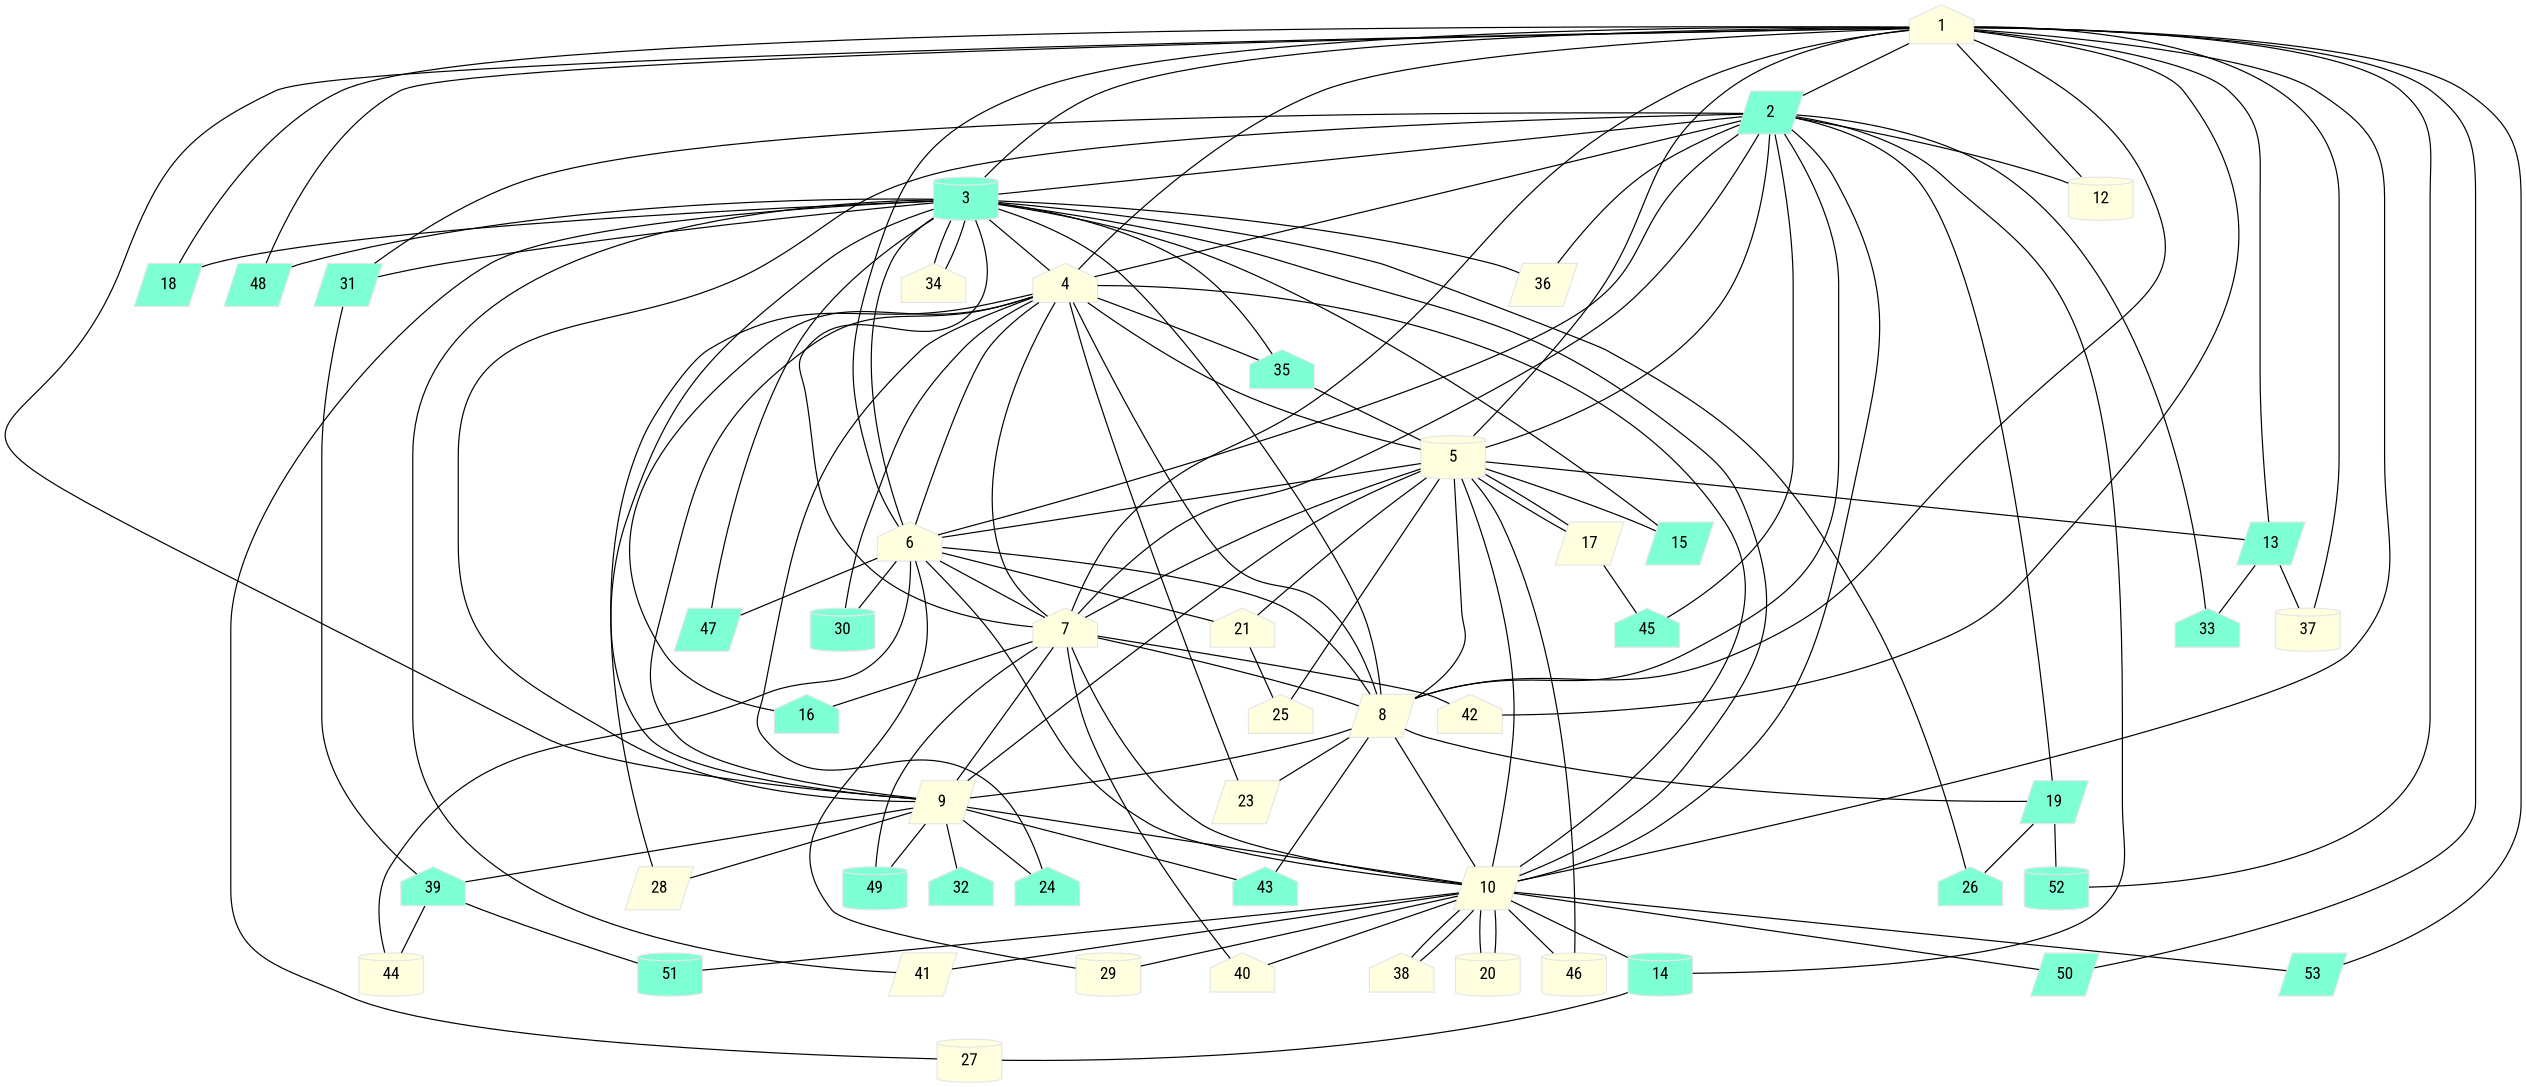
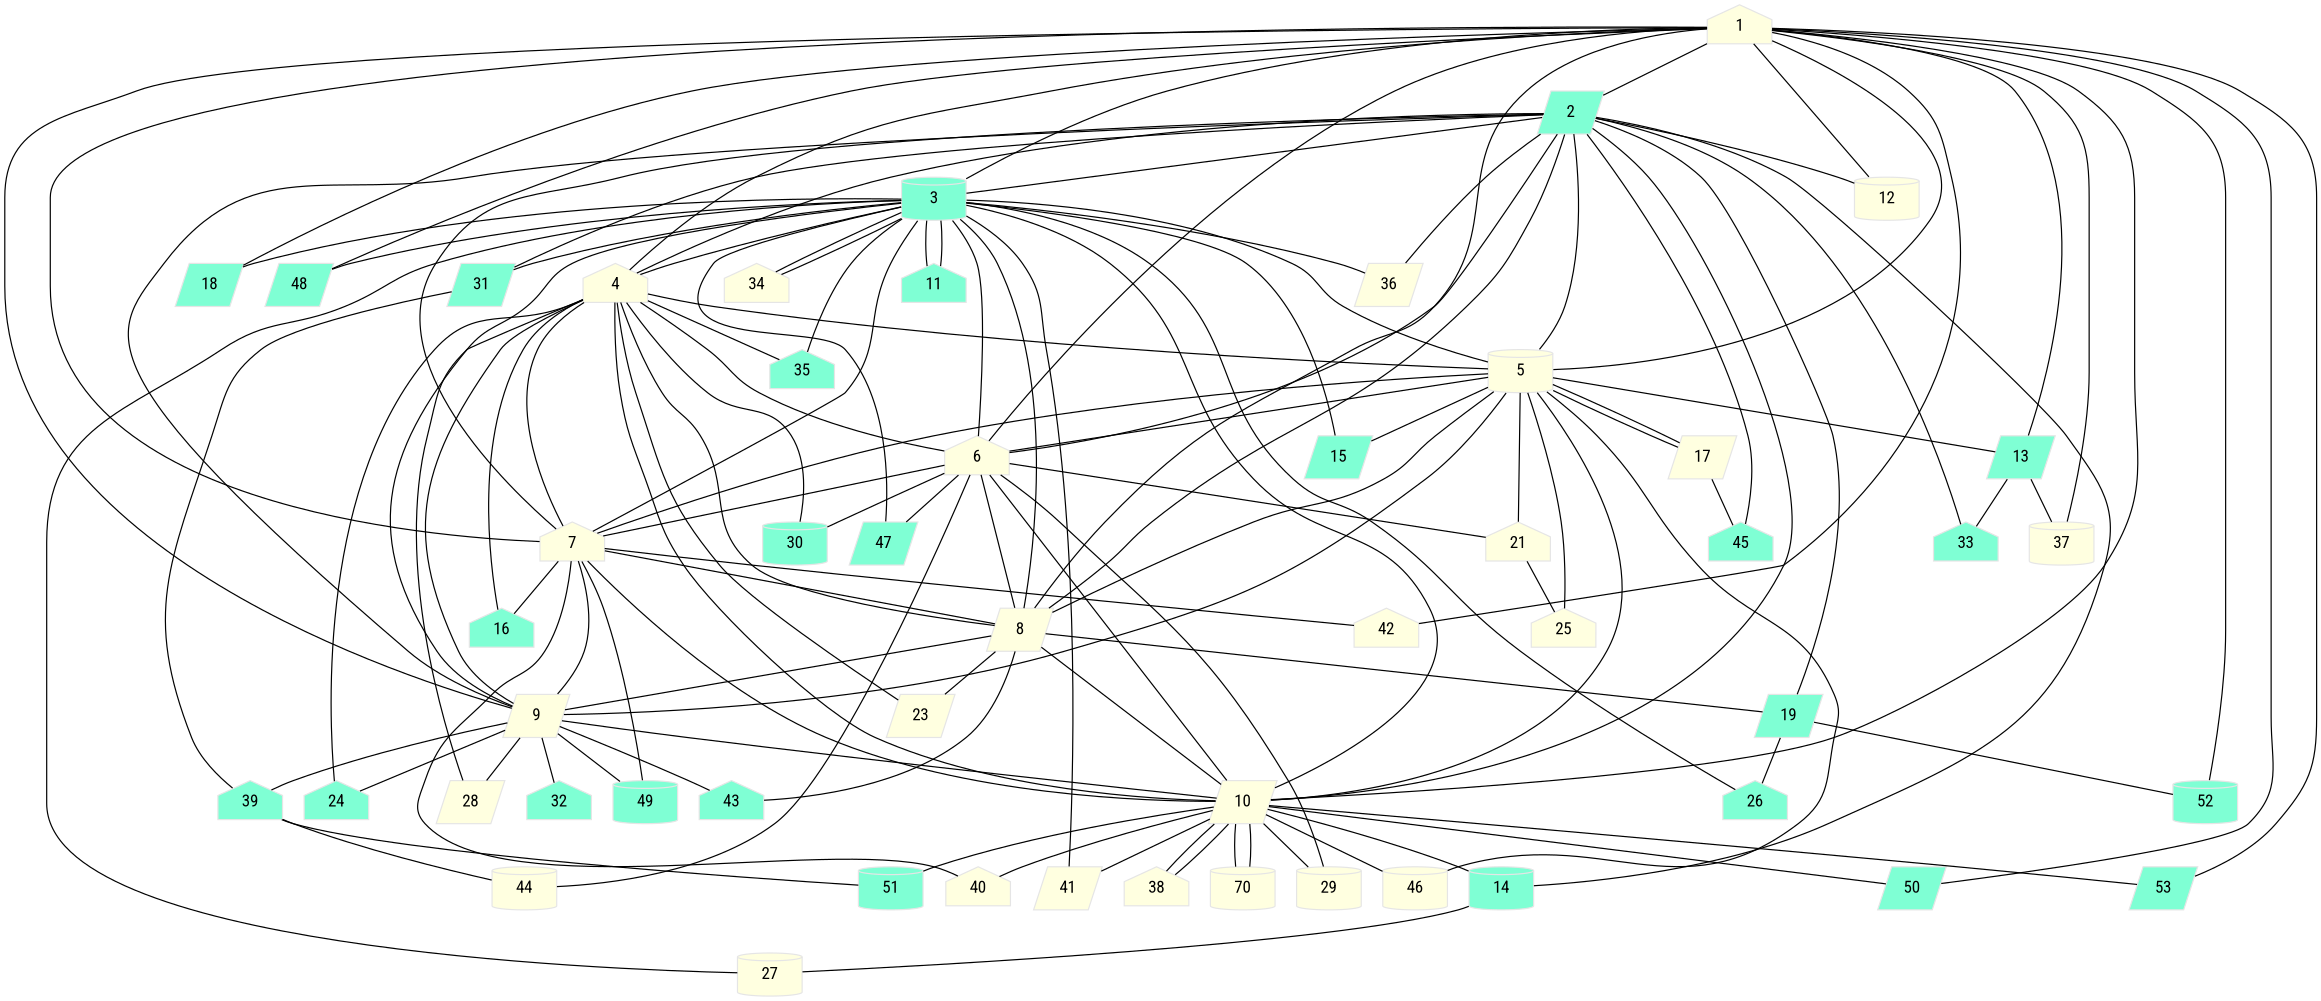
node "11": added
edge "35" -- "5": now "3" -- "5"
node "20": label "20" -> "70"
